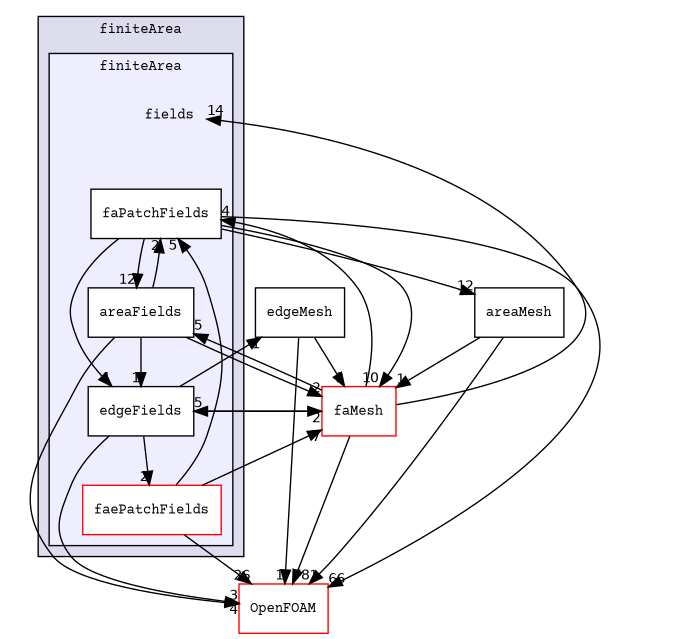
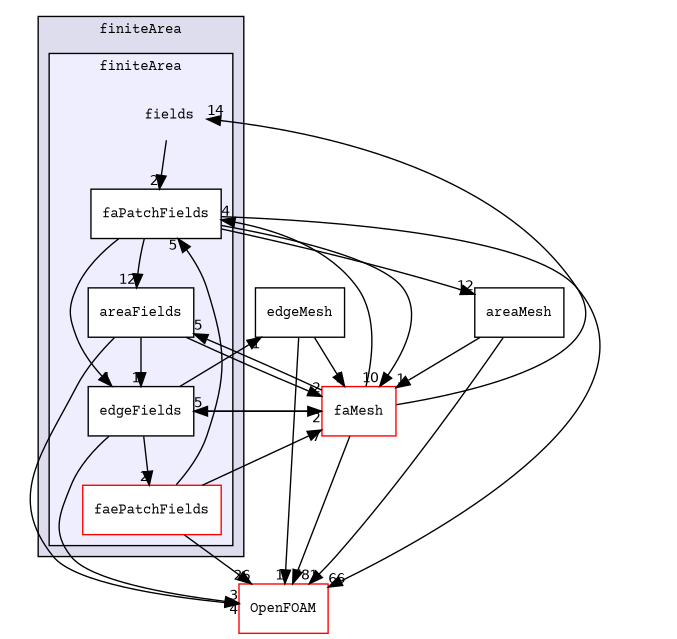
edge "areaFields" -> "faPatchFields": now "fields" -> "faPatchFields"
